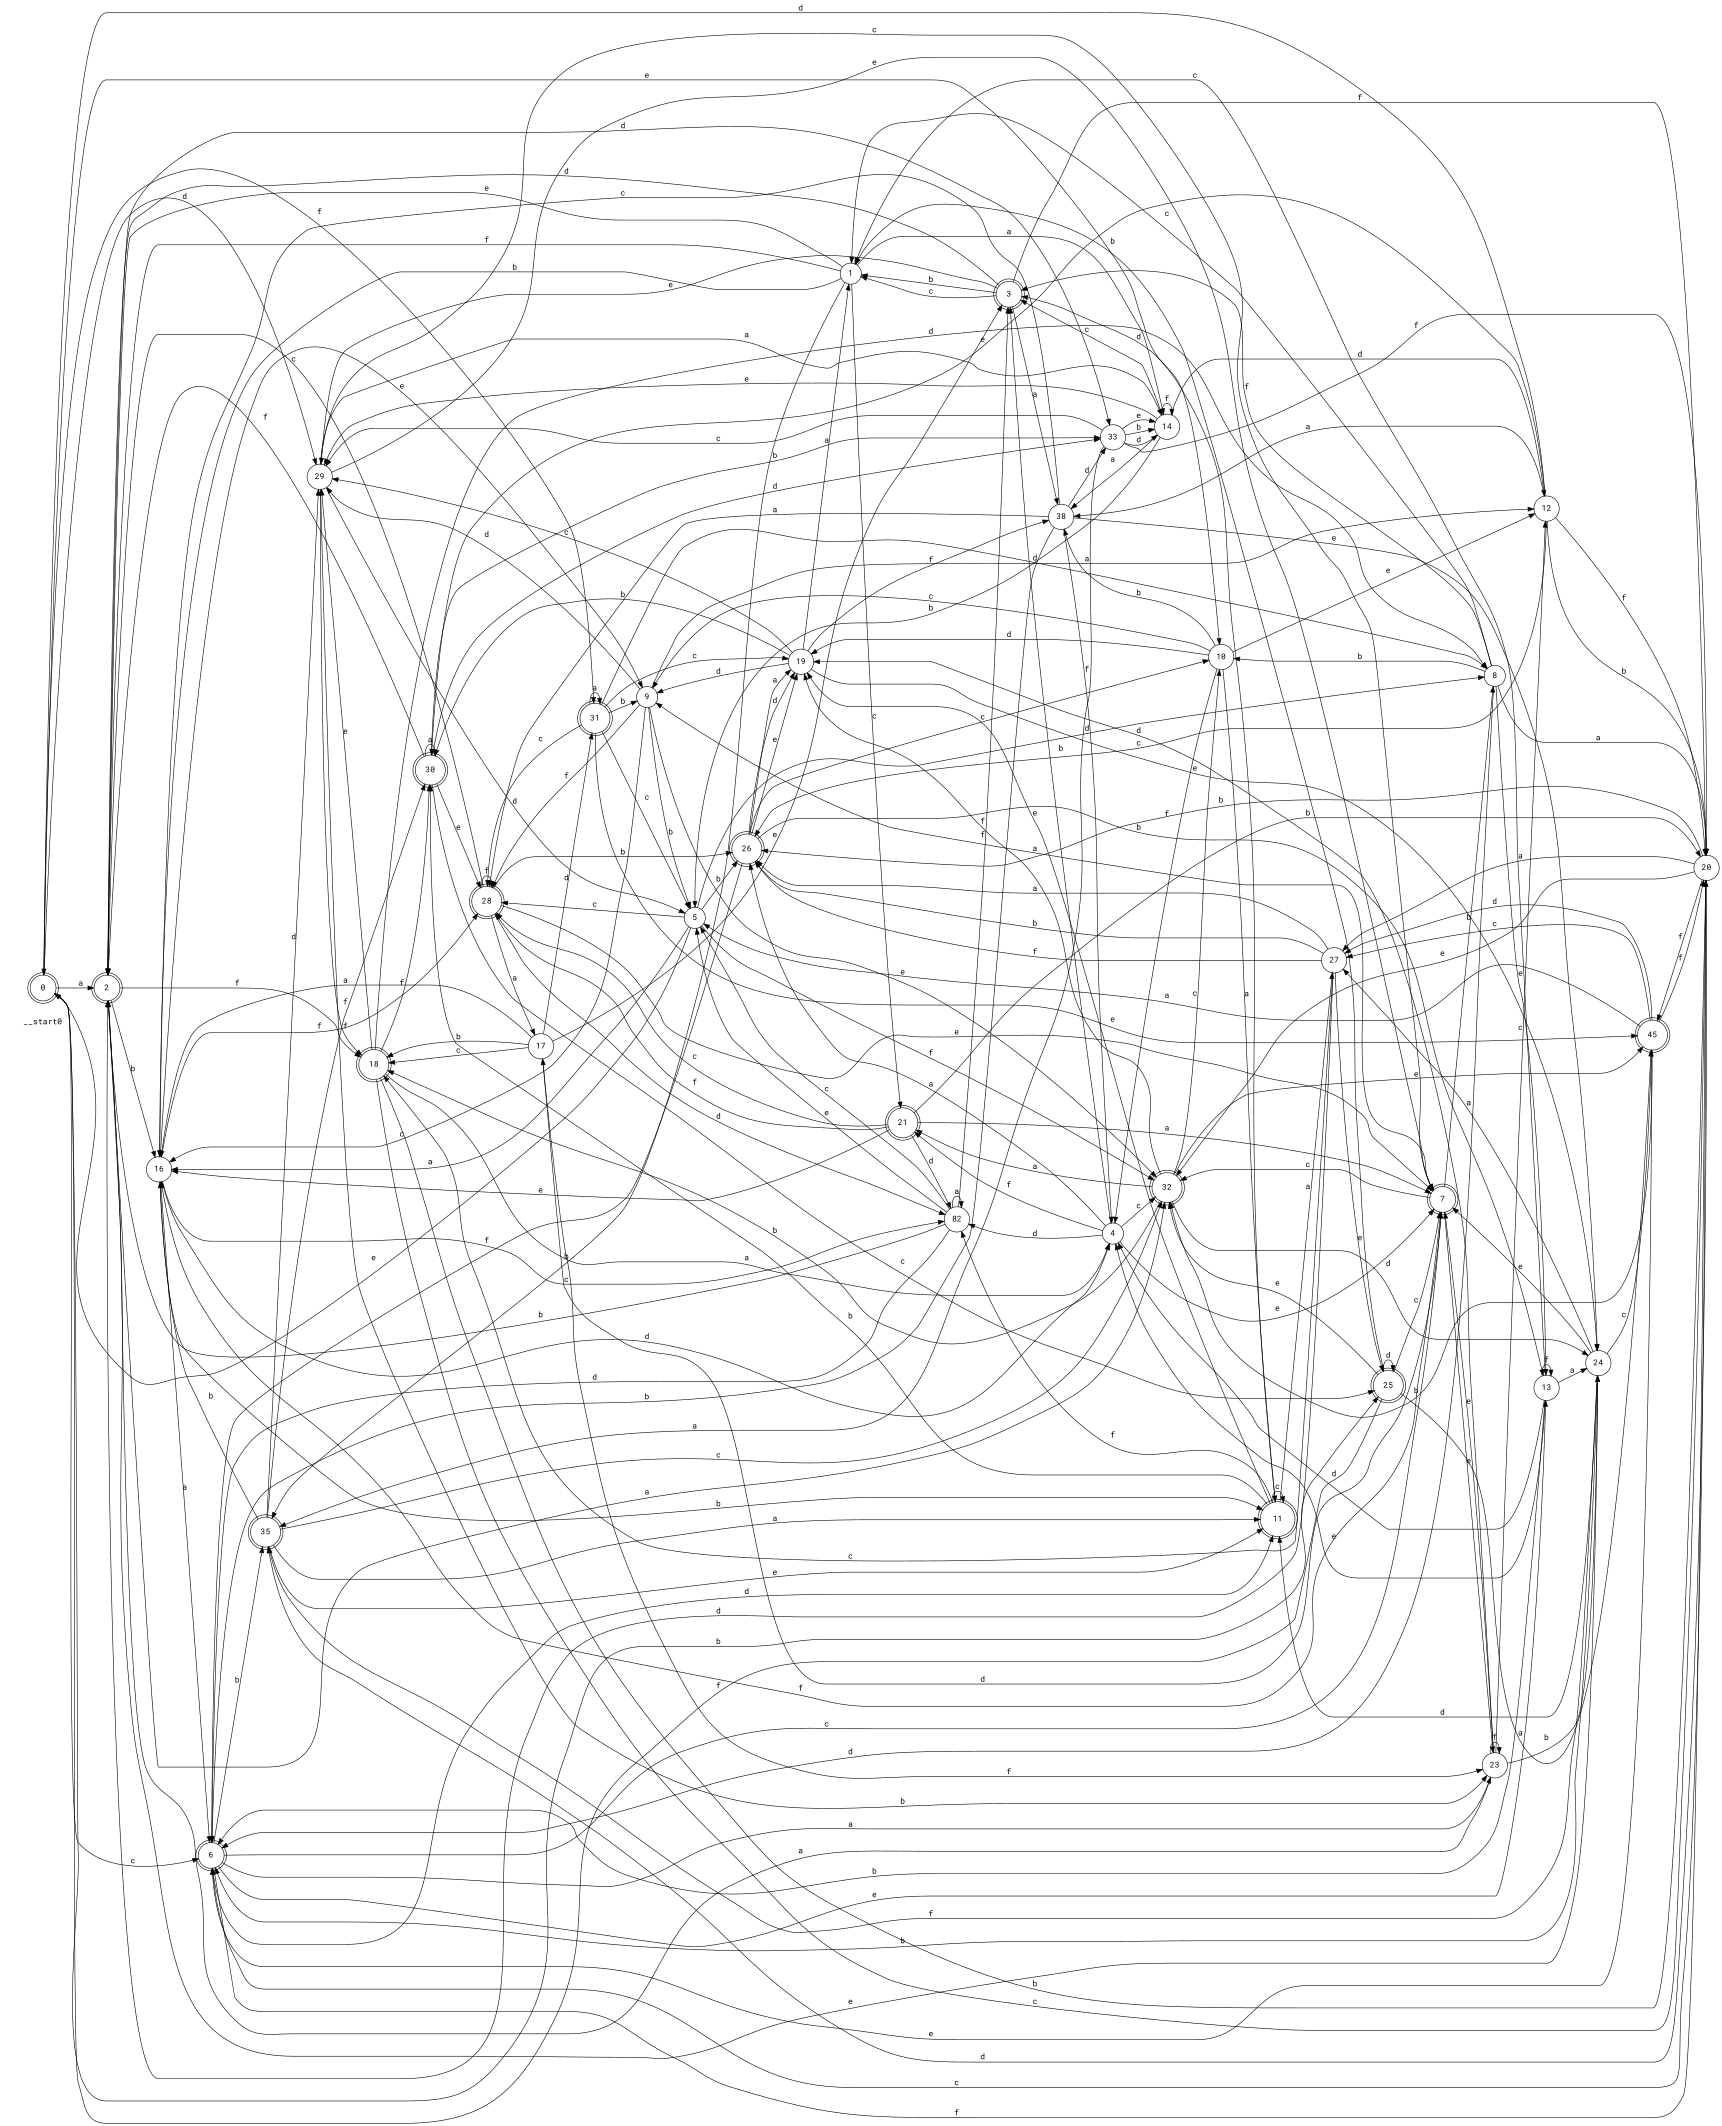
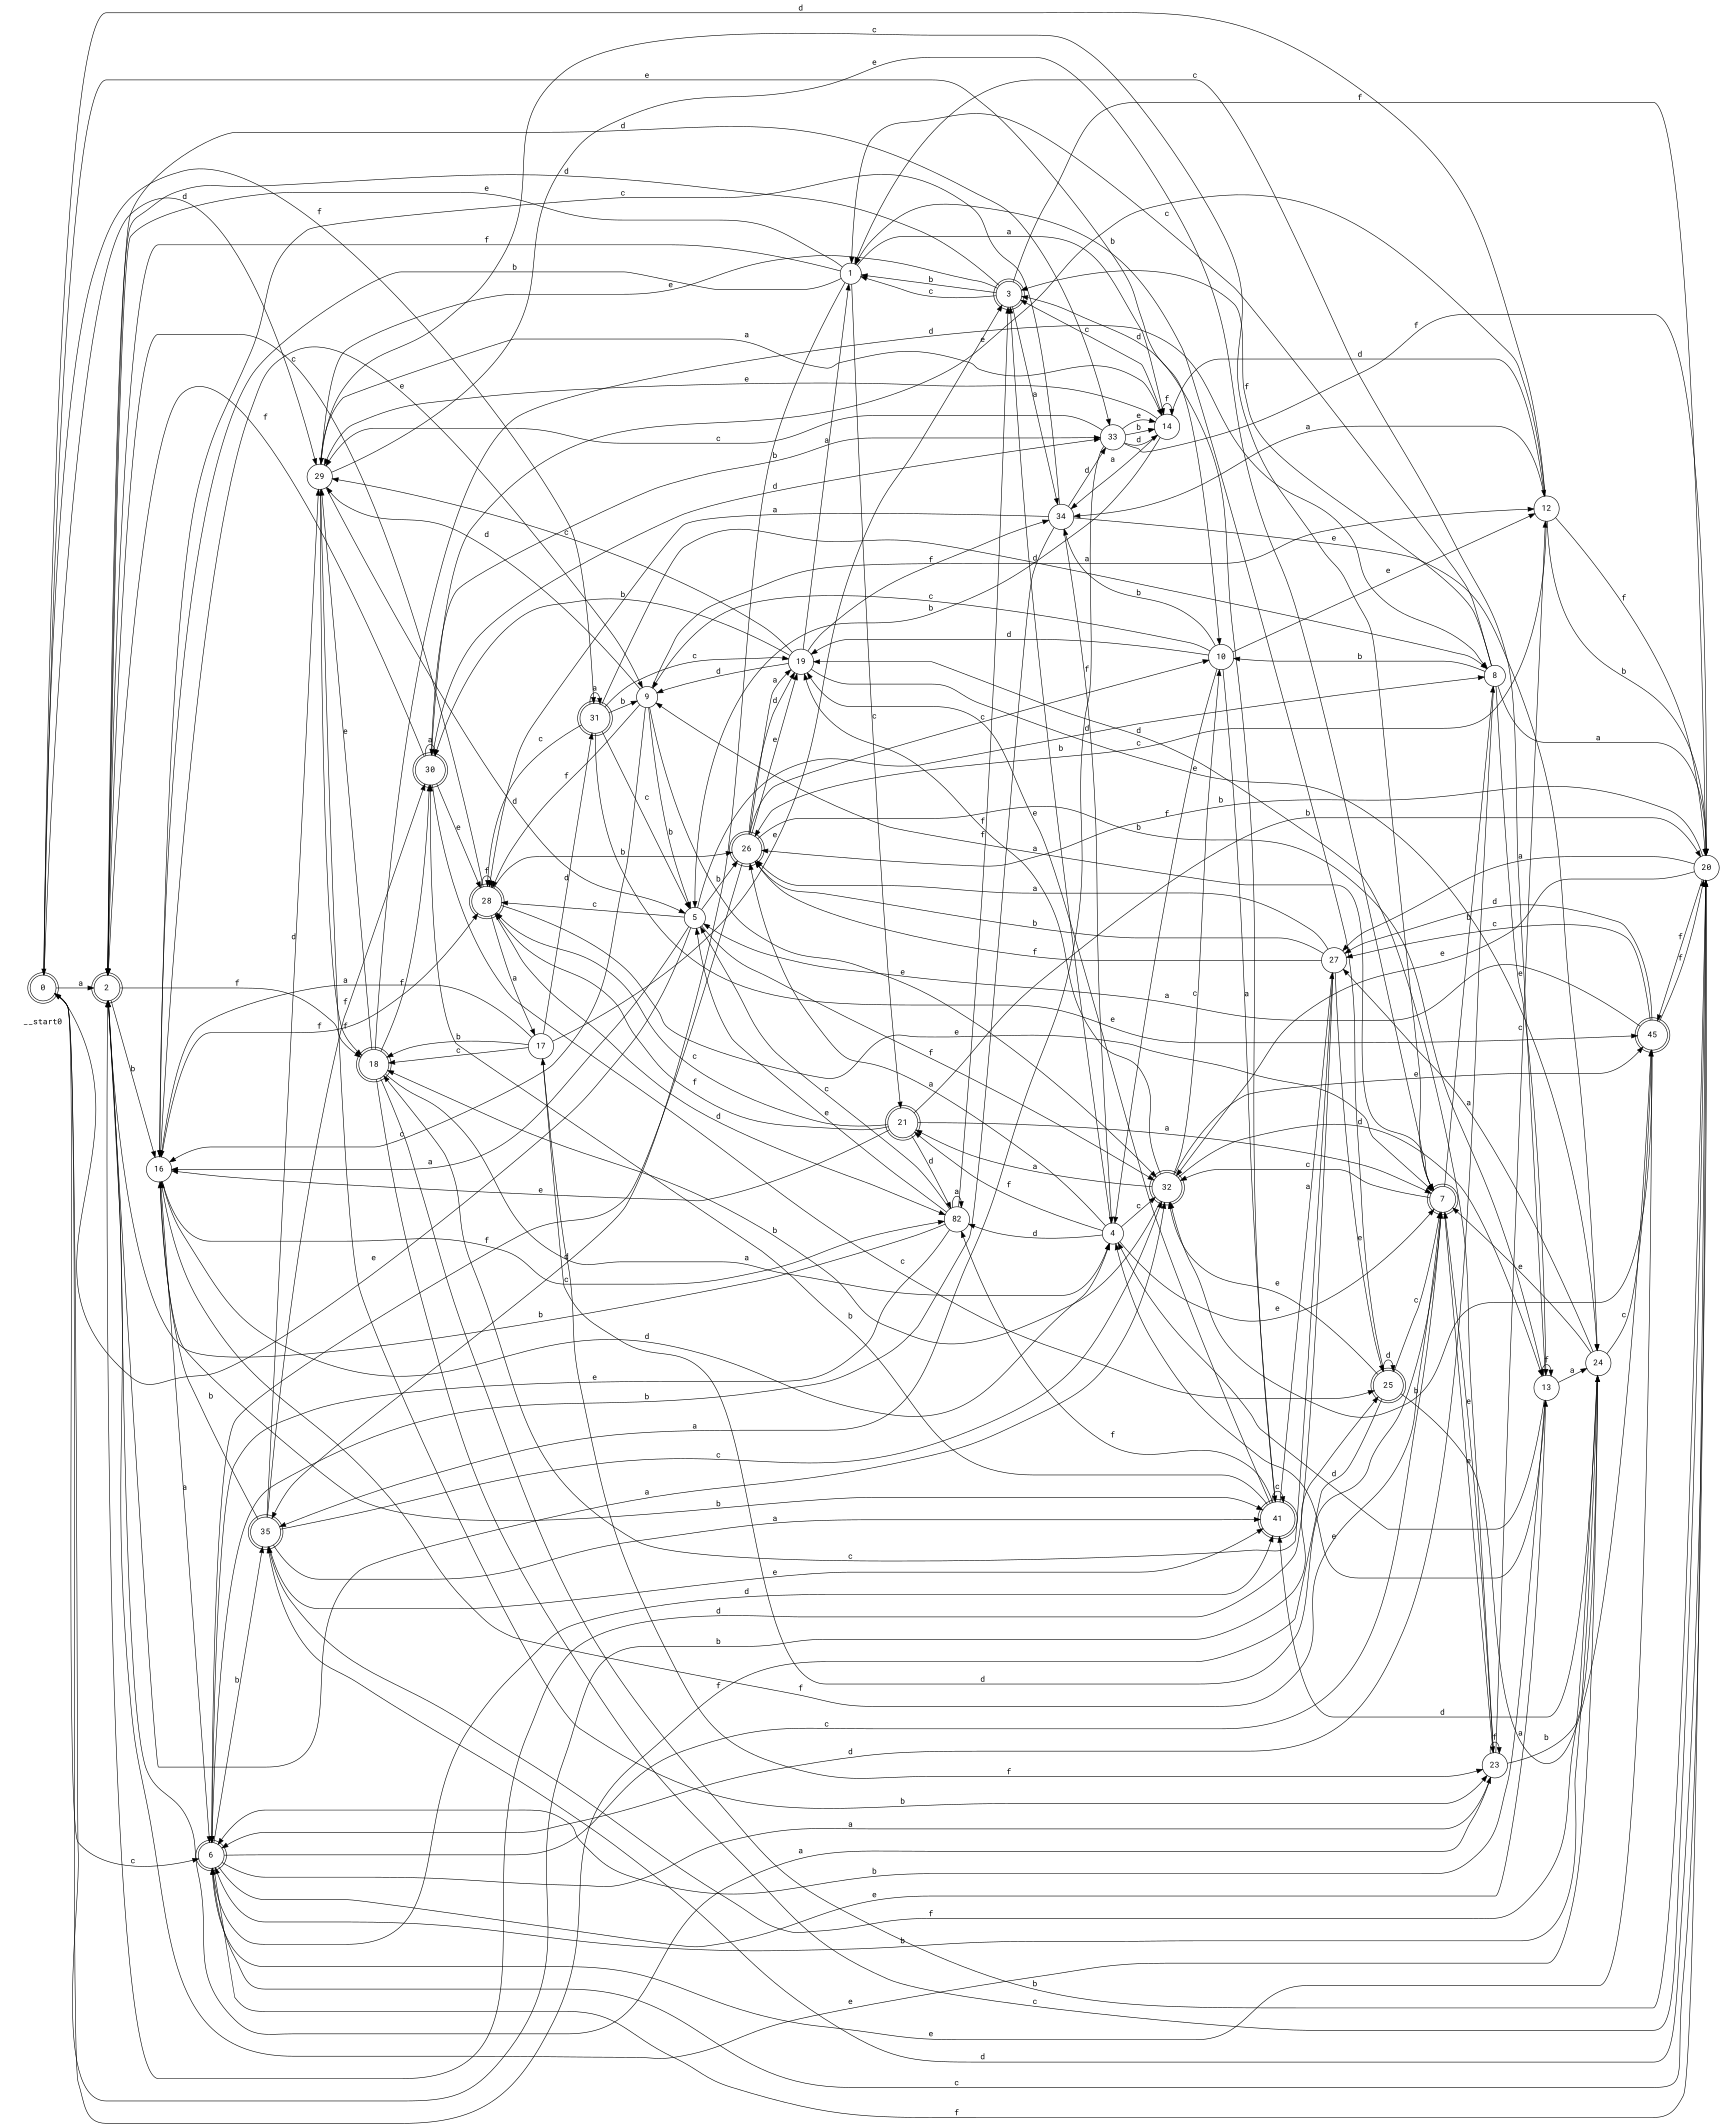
node "38": label "38" -> "34"
edge "1" -> "35": label "b" -> "d"
edge "32" -> "24": now "32" -> "13"
edge "82" -> "6": label "d" -> "e"
node "11": label "11" -> "41"
